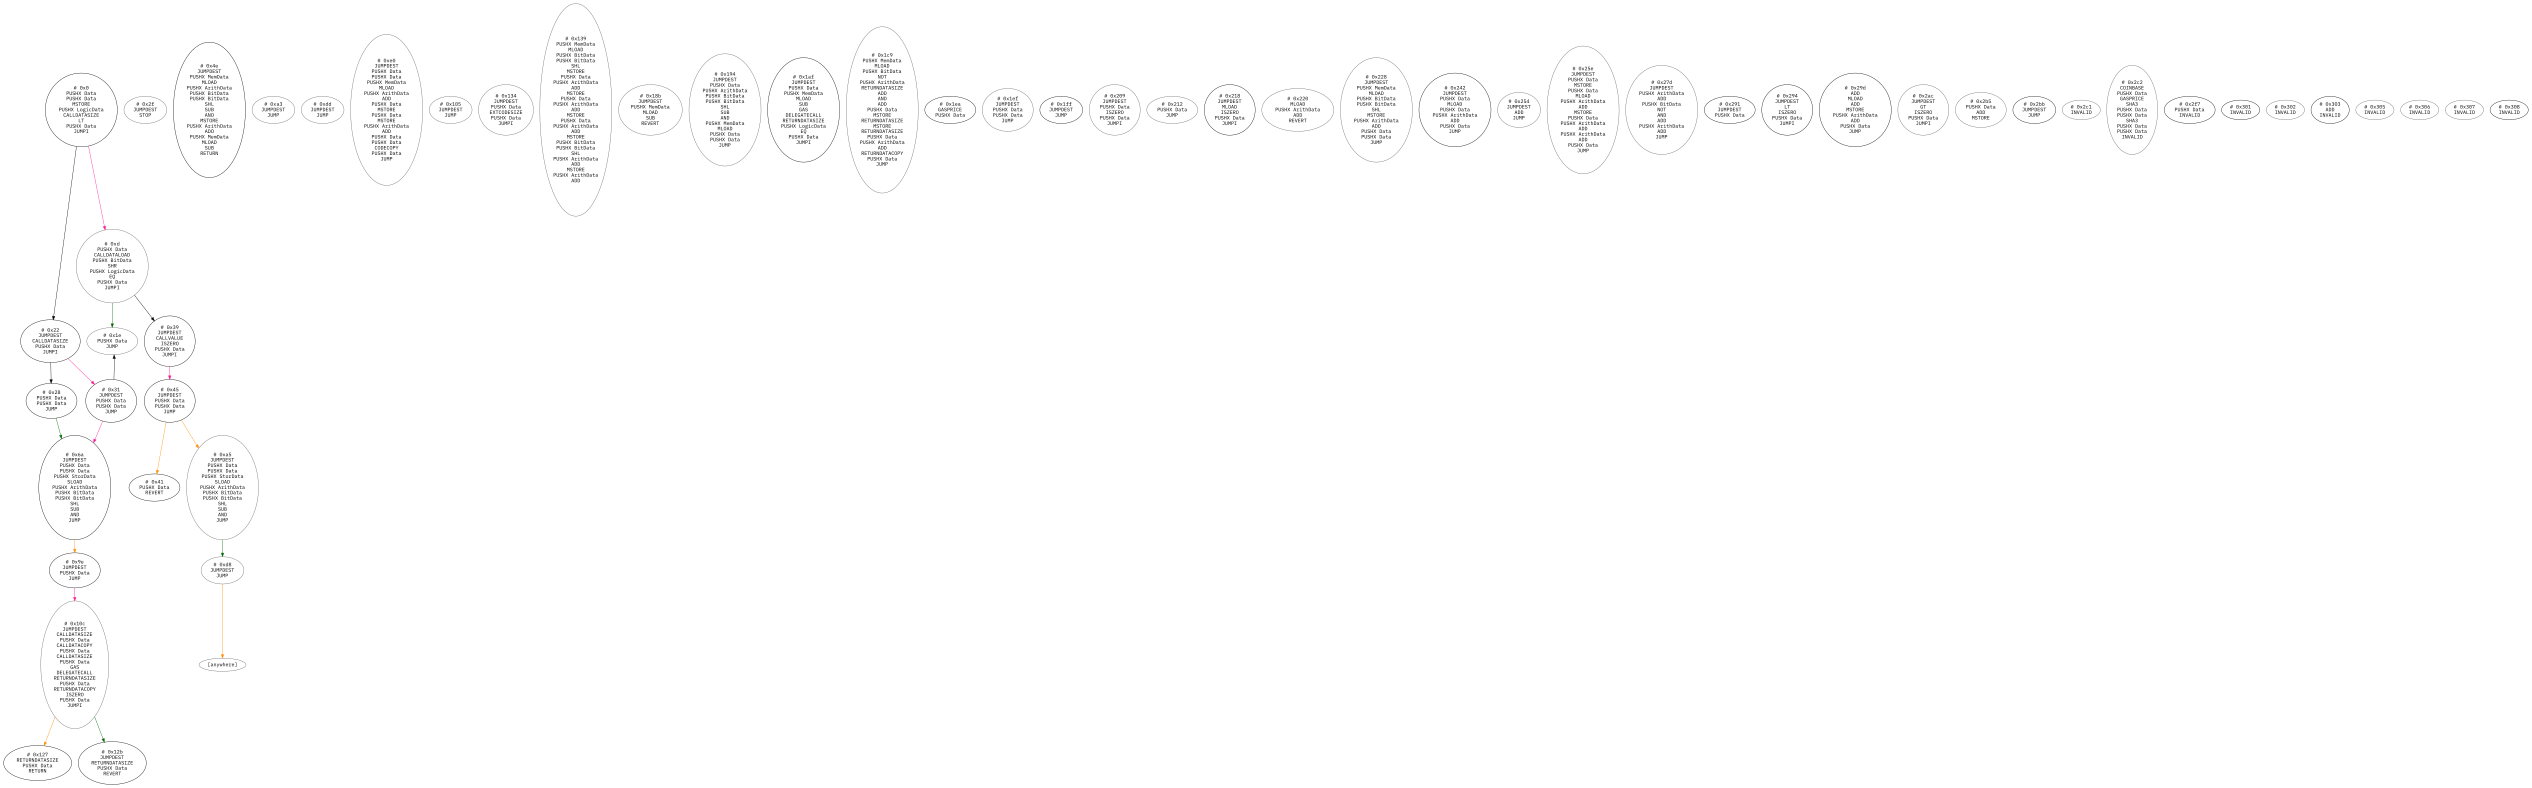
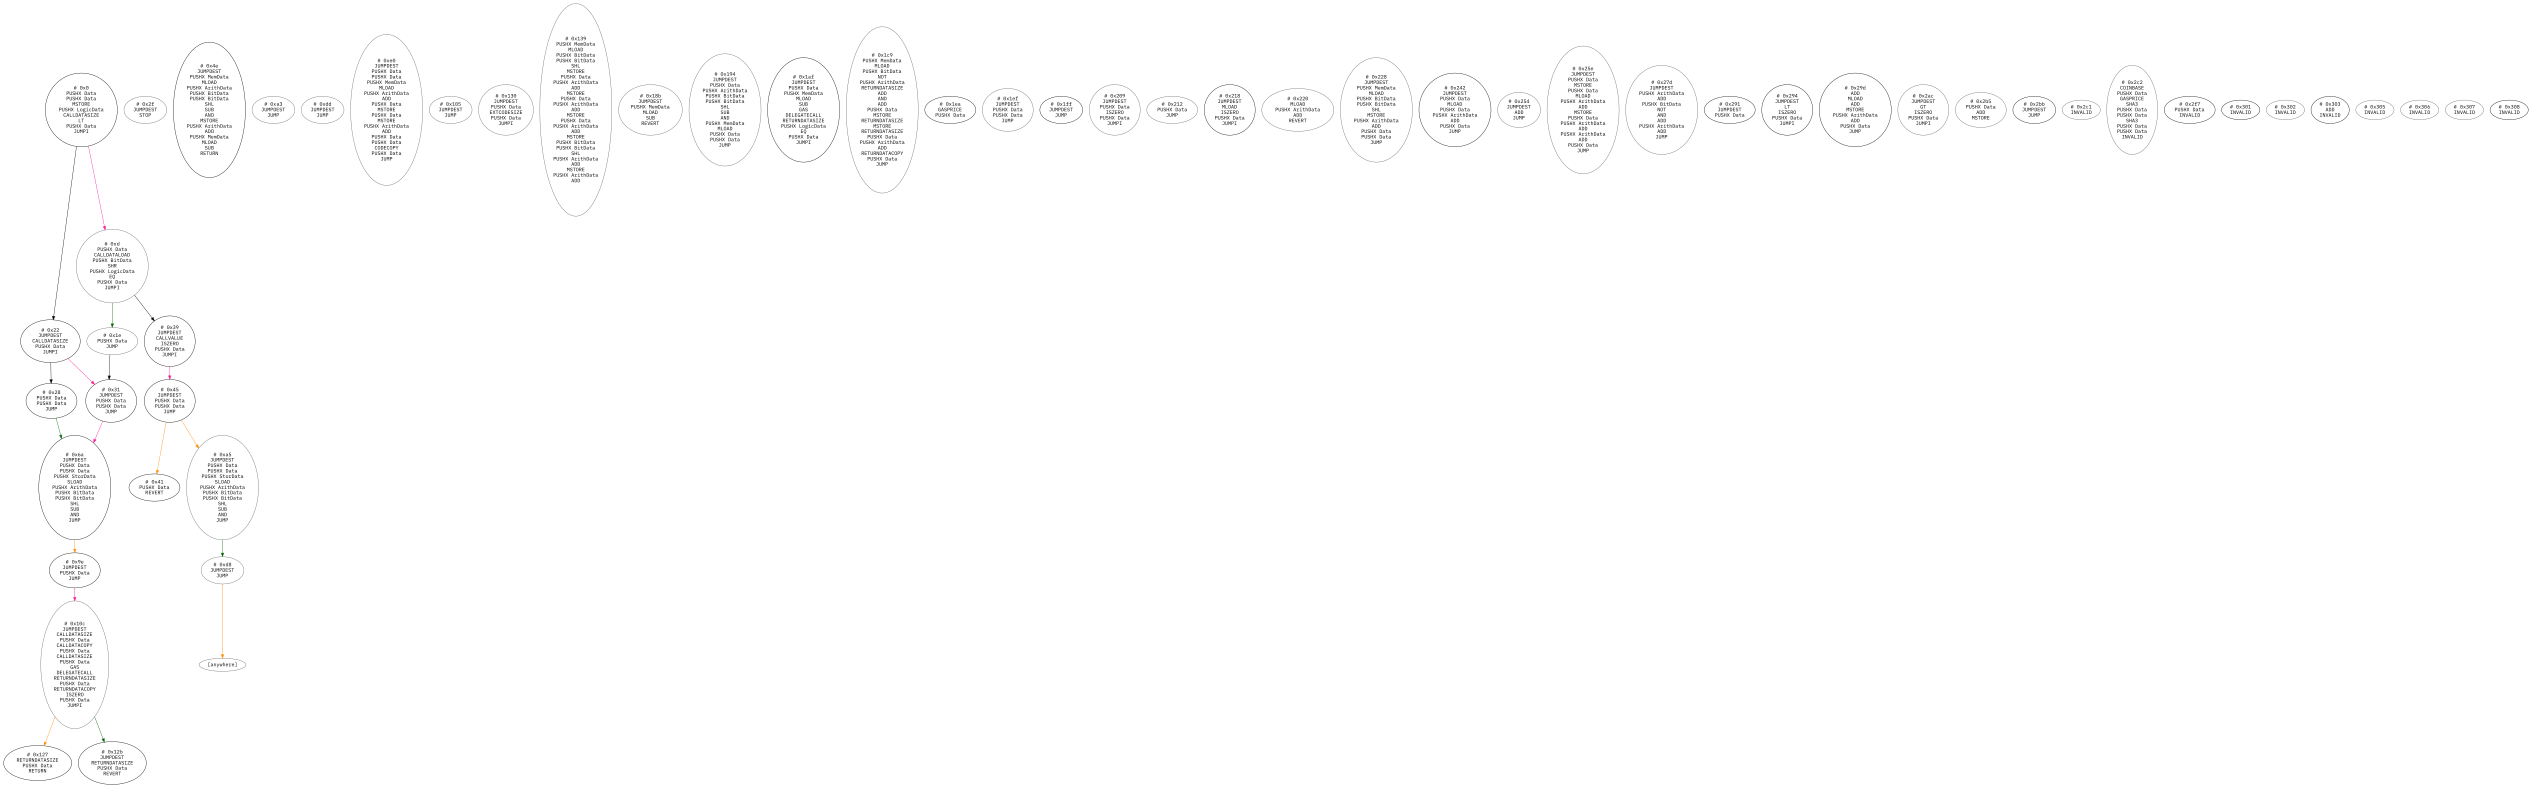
node "# 0x134 JUMPDEST PUSHX Data EXTCODESIZE PUSHX Data JUMPI": label "# 0x134 JUMPDEST PUSHX Data EXTCODESIZE PUSHX Data JUMPI" -> "# 0x130 JUMPDEST PUSHX Data EXTCODESIZE PUSHX Data JUMPI"
edge "# 0x31 JUMPDEST PUSHX Data PUSHX Data JUMP" -> "# 0x1e PUSHX Data JUMP": reversed
